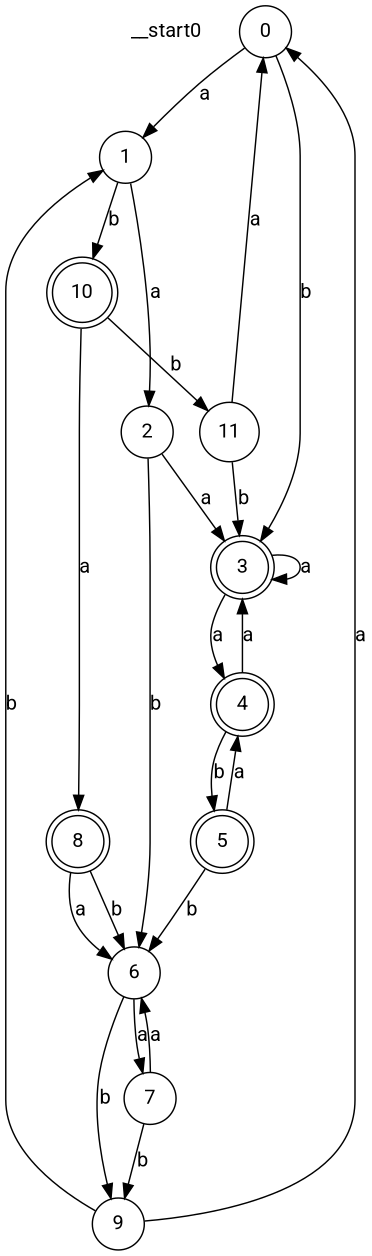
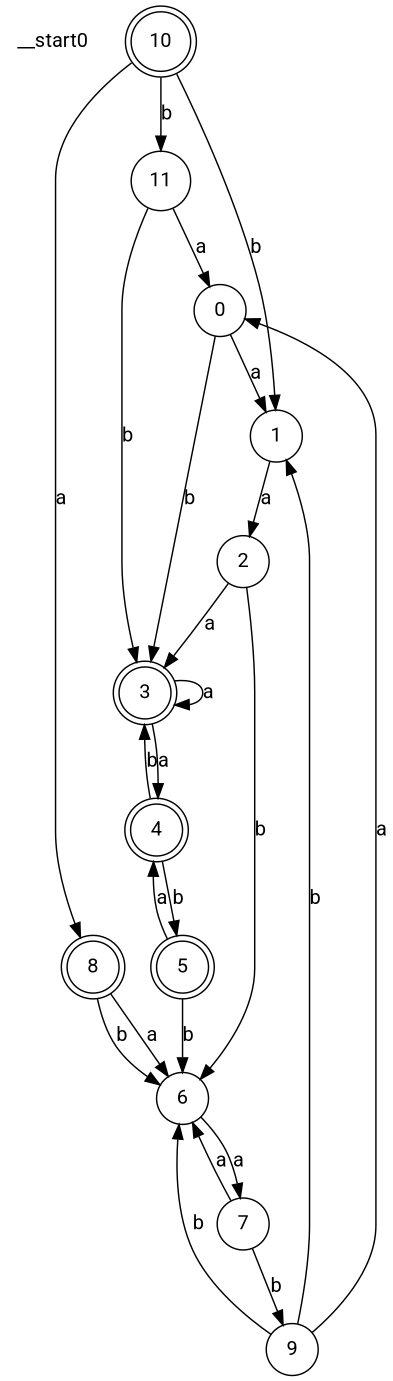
edge "1" -> "10": reversed
edge "4" -> "3": label "a" -> "b"
edge "6" -> "9": reversed
